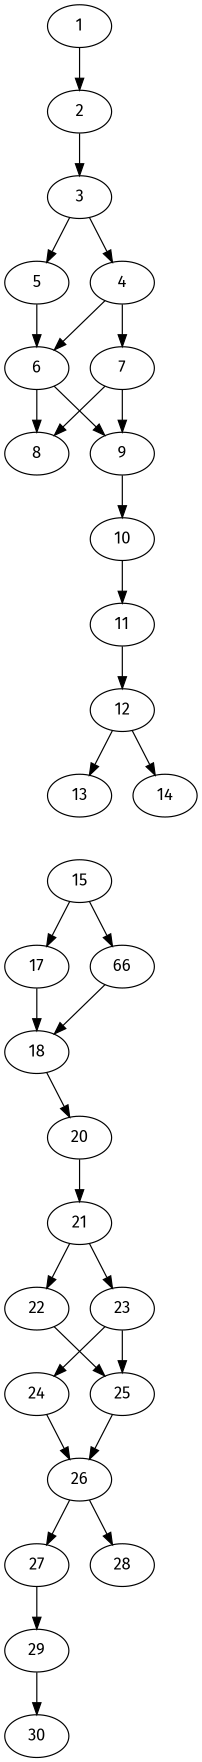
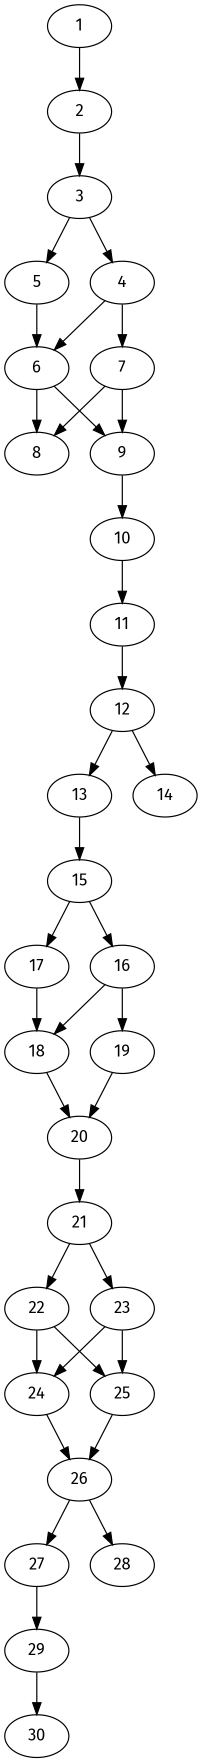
edge "13" -> "15": added
node "66": label "66" -> "16"
node "19": added
edge "22" -> "24": added
